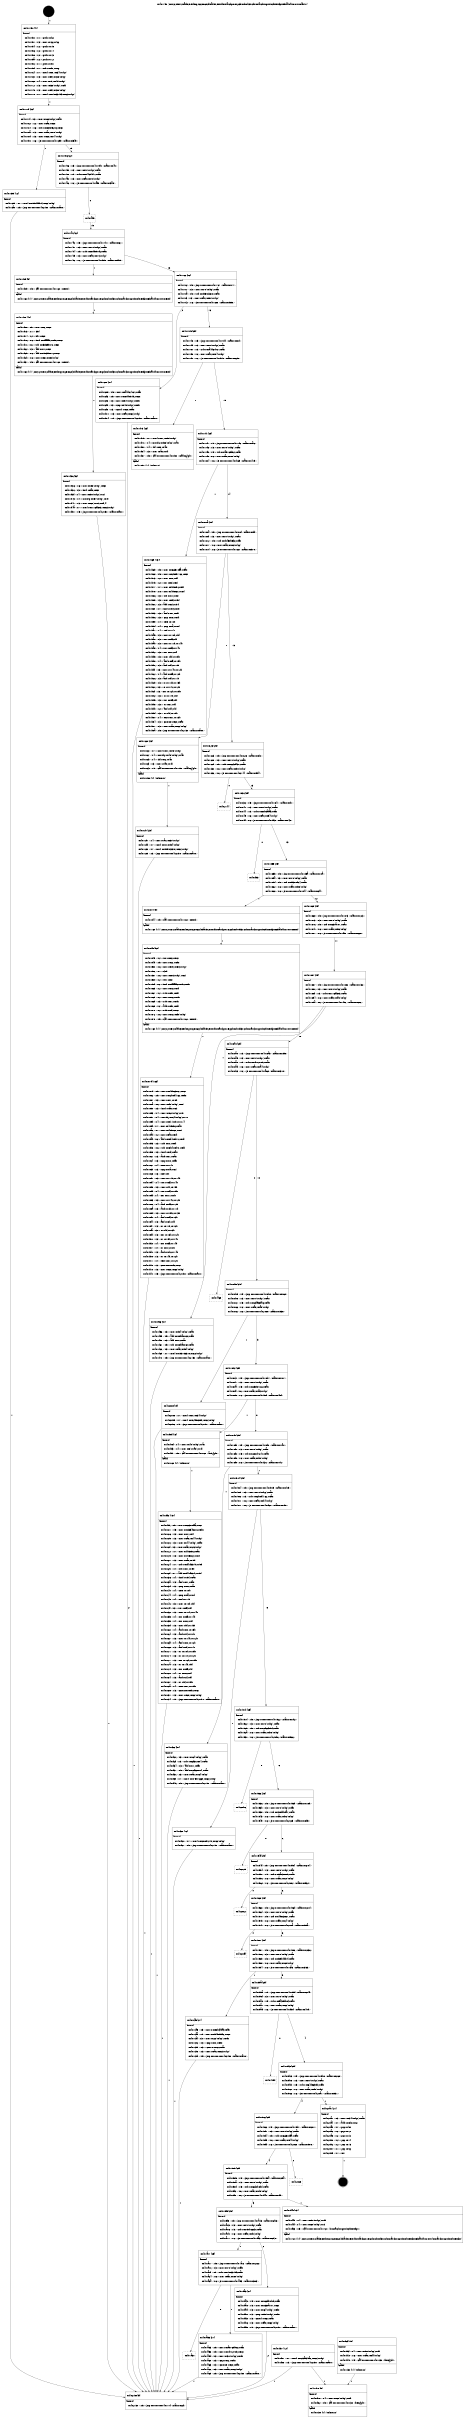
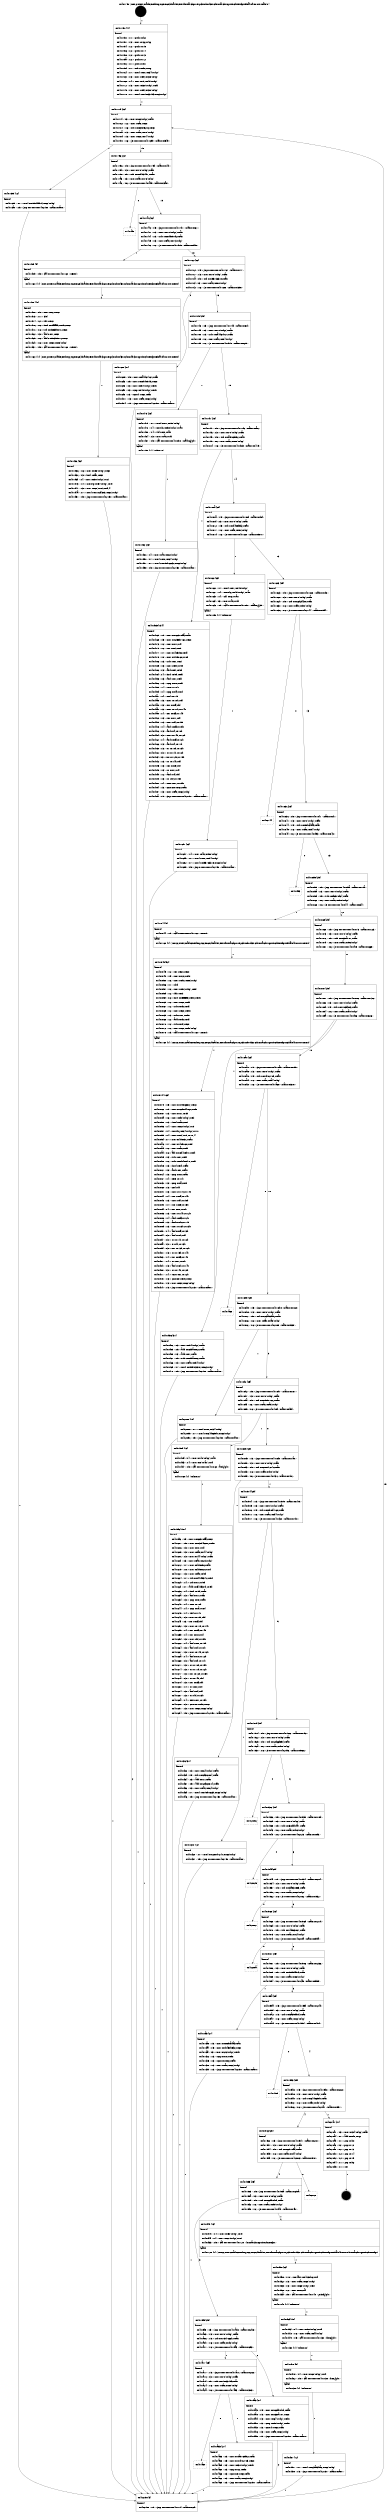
edge "0x401afe" -> "0x4017ac [22]": now "0x401796 [22]" -> "0x4017ac [22]"
node "0x401d8c [23]": added
edge "0x402150 [5]" -> "0x40177f [23]": added, label "19"
node "0x401f58 [23]": added
edge "0x401f87 [12]" -> "0x401f7e [9]": reversed
